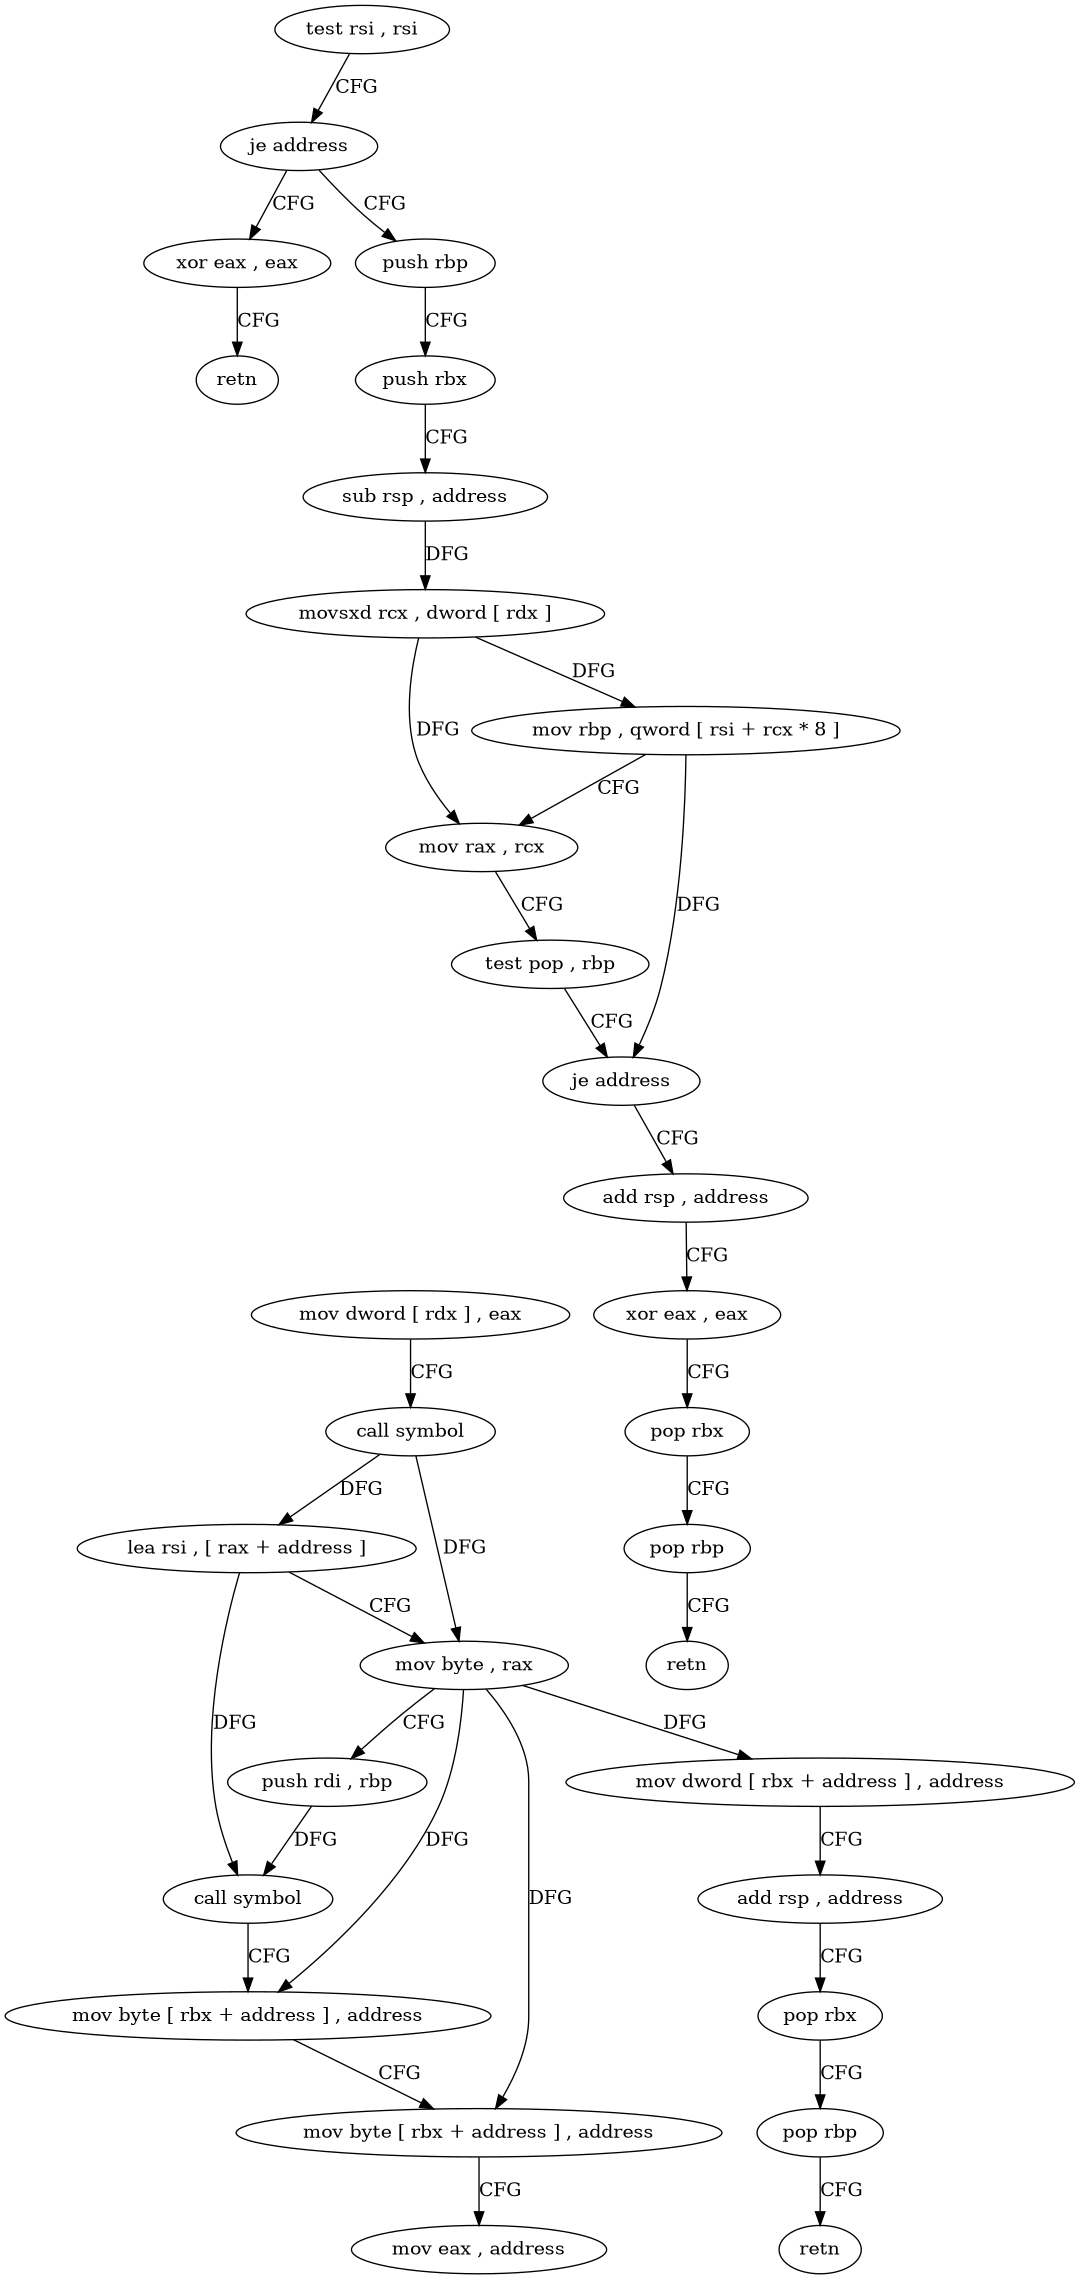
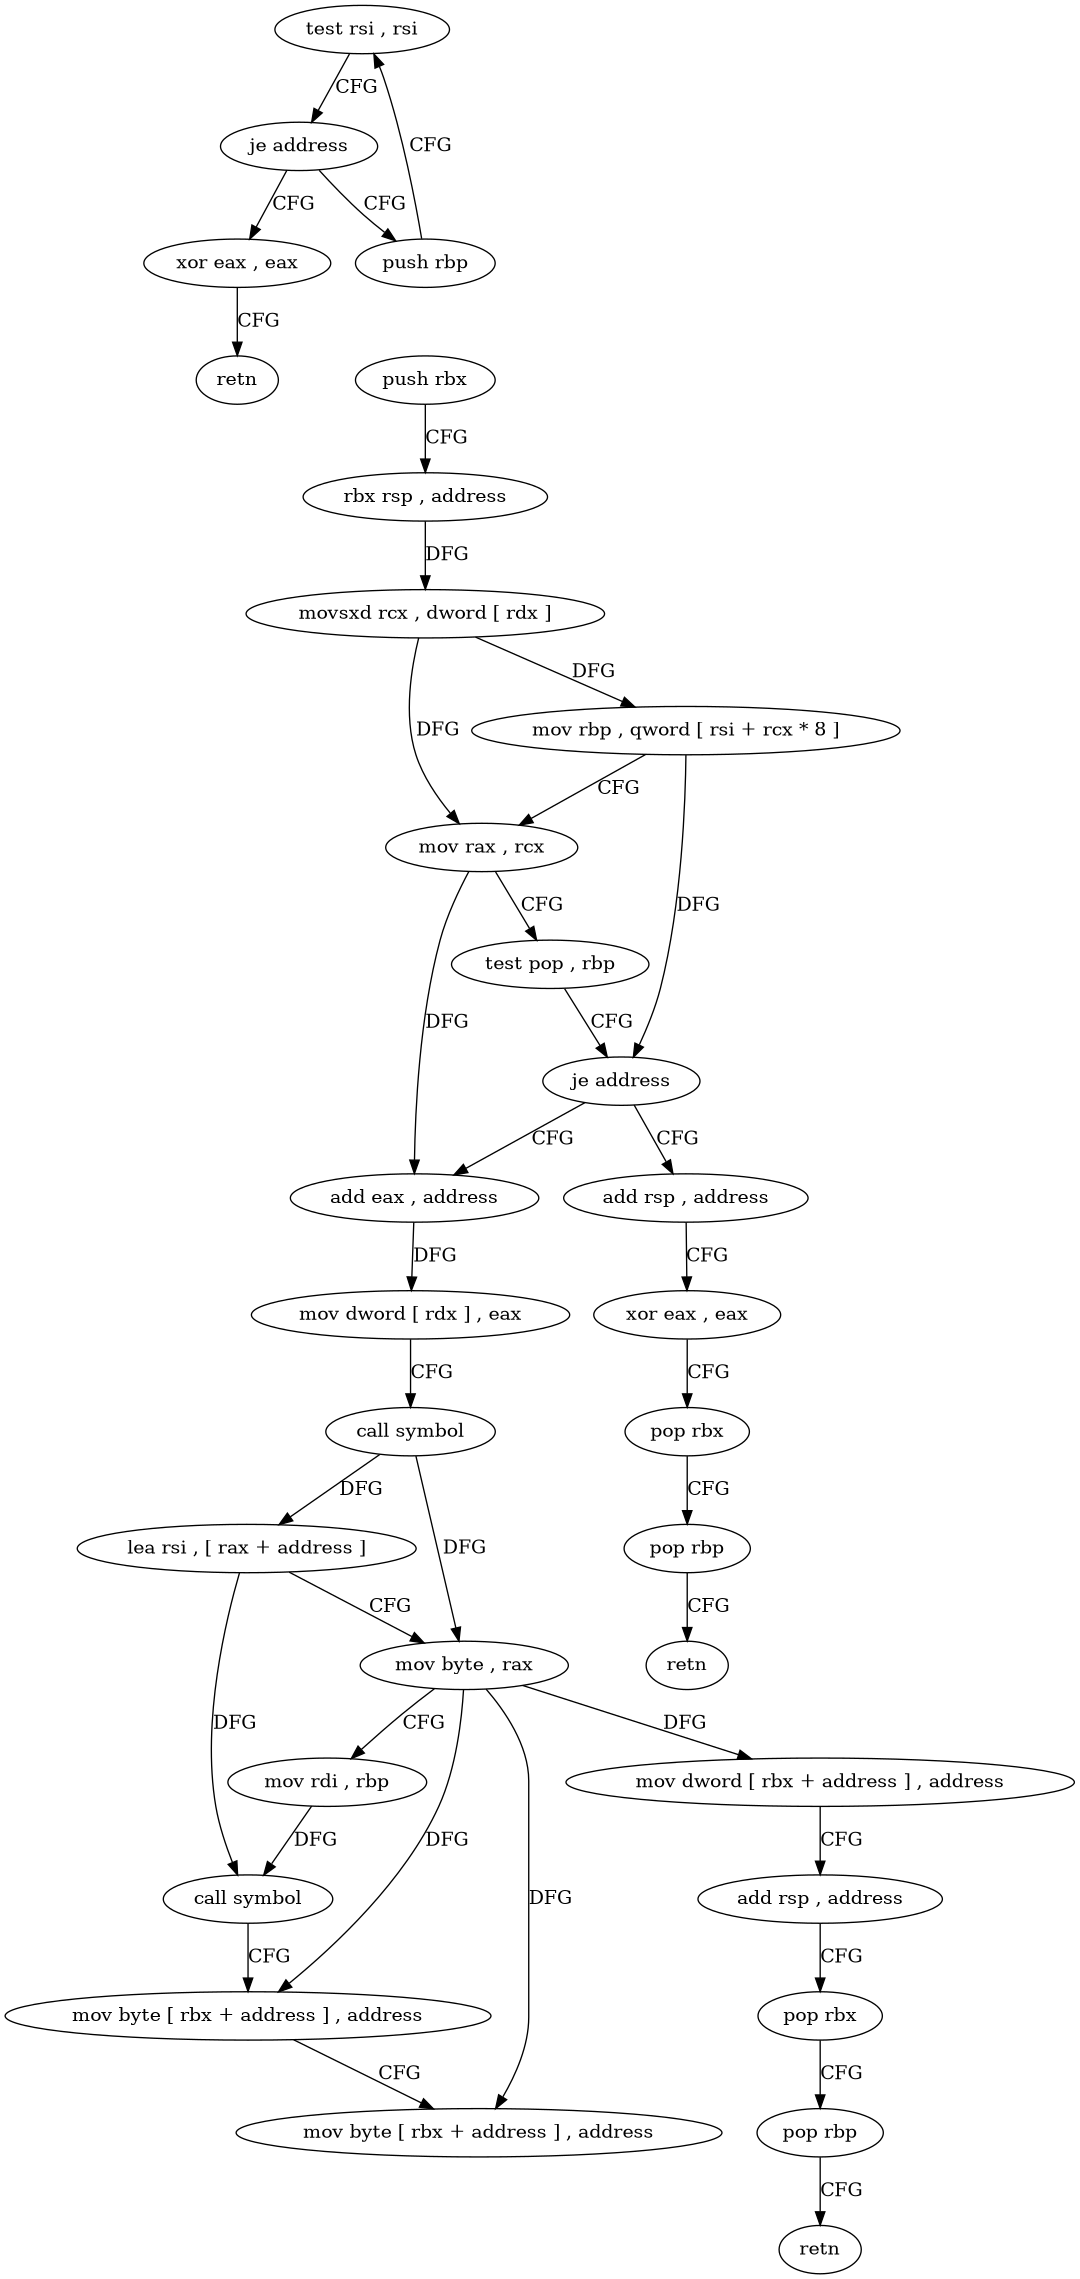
edge "push rbp" -> "push rbx": now "push rbp" -> "test rsi , rsi"
node "sub rsp , address": label "sub rsp , address" -> "rbx rsp , address"
node "add eax , address": added
node "push rdi , rbp": label "push rdi , rbp" -> "mov rdi , rbp"
node "mov eax , address": removed
